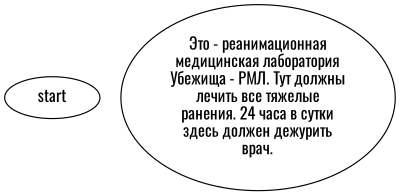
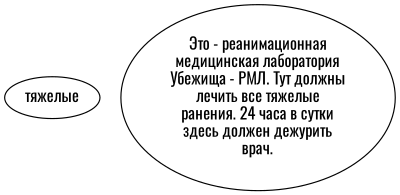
node "start": label "start" -> "тяжелые"
